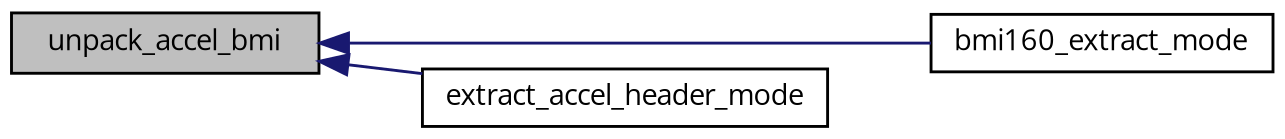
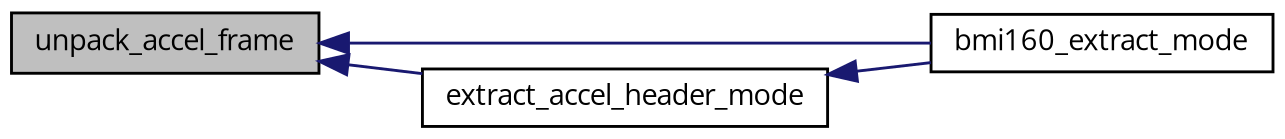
node "unpack_accel_bmi": label "unpack_accel_bmi" -> "unpack_accel_frame"
edge "bmi160_extract_mode" -> "extract_accel_header_mode": added
